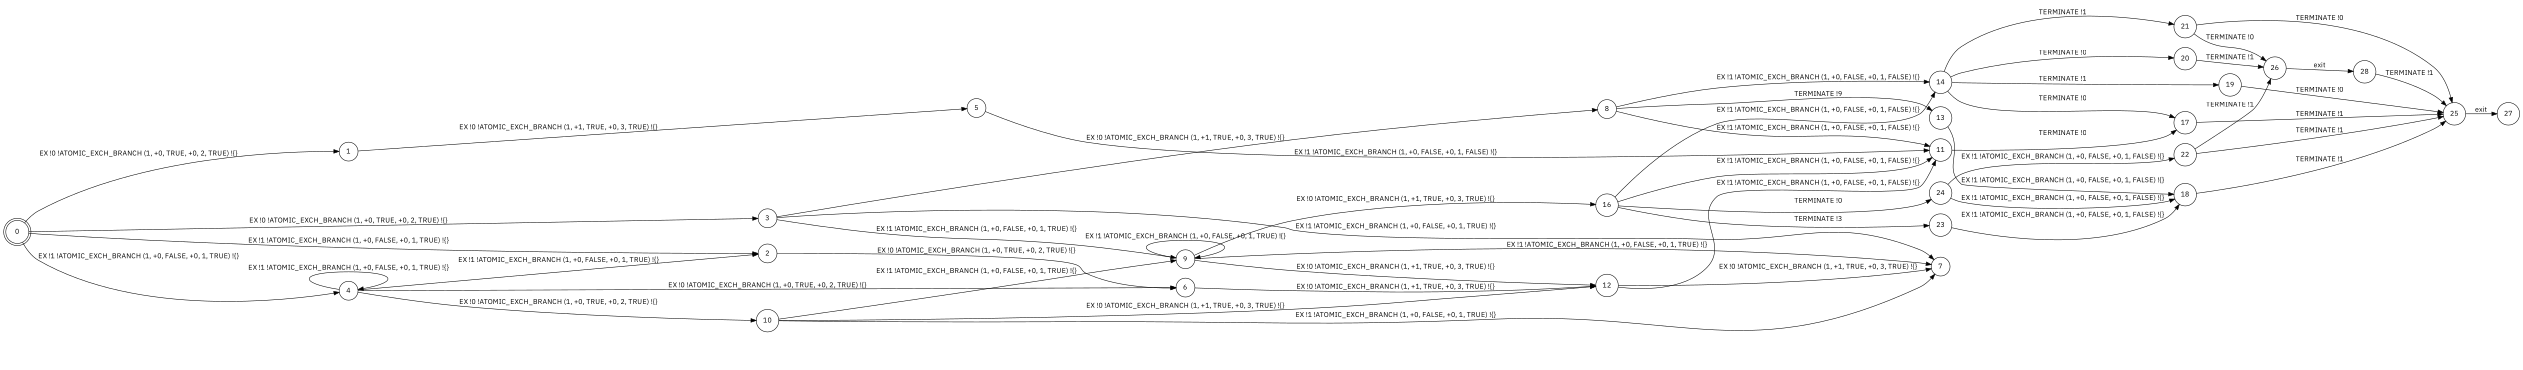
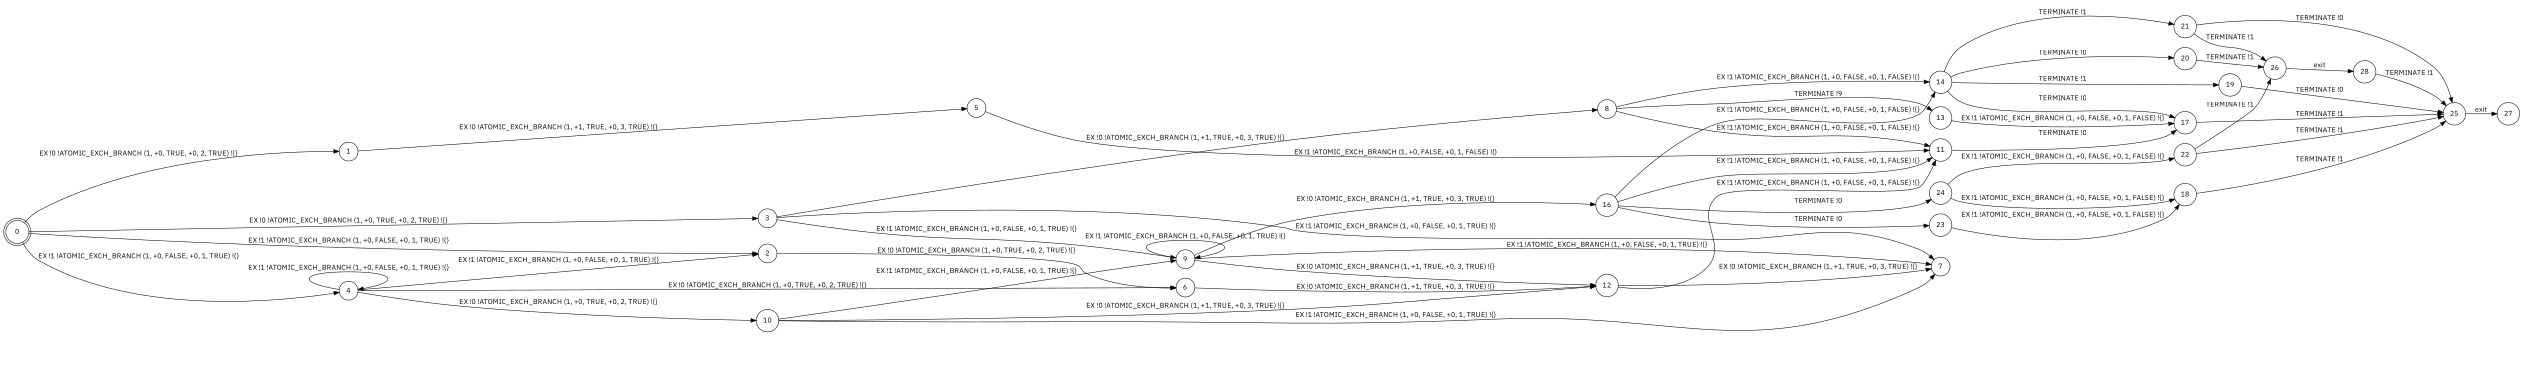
edge "21" -> "26": label "TERMINATE !0" -> "TERMINATE !1"
edge "13" -> "18": now "13" -> "17"
edge "16" -> "23": label "TERMINATE !3" -> "TERMINATE !0"
